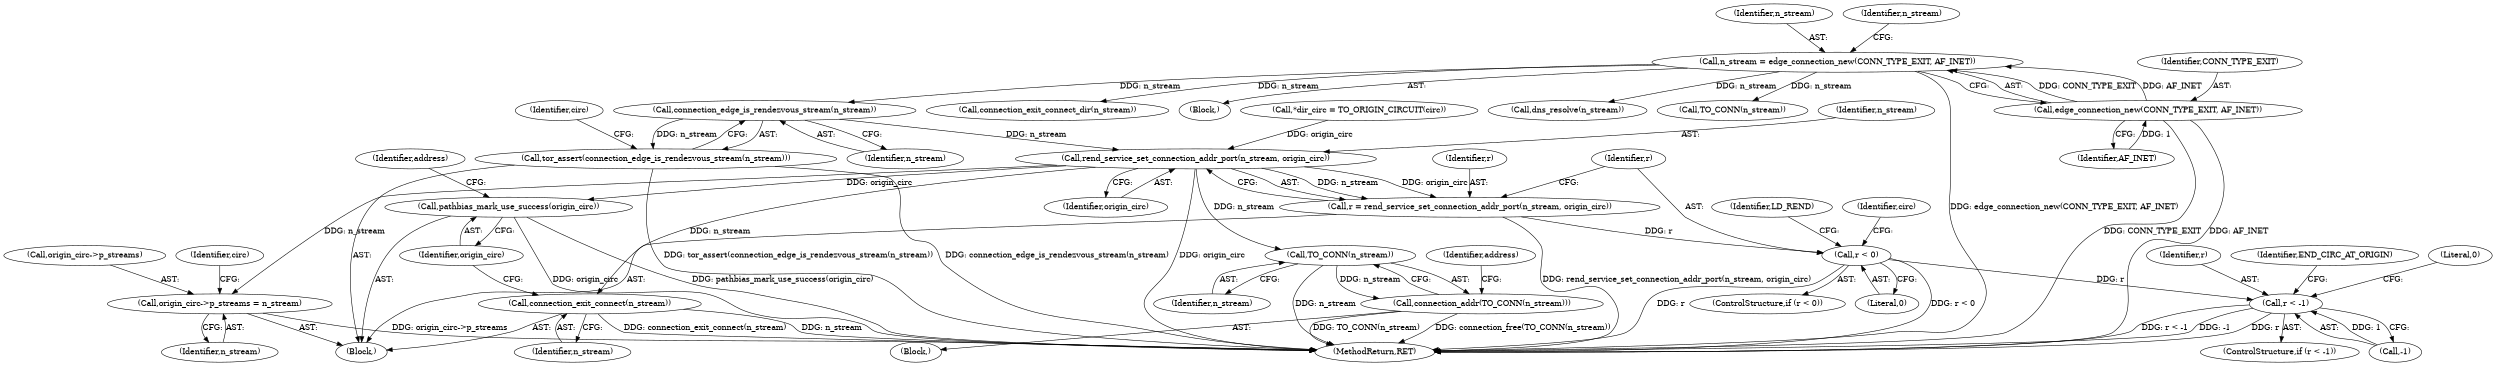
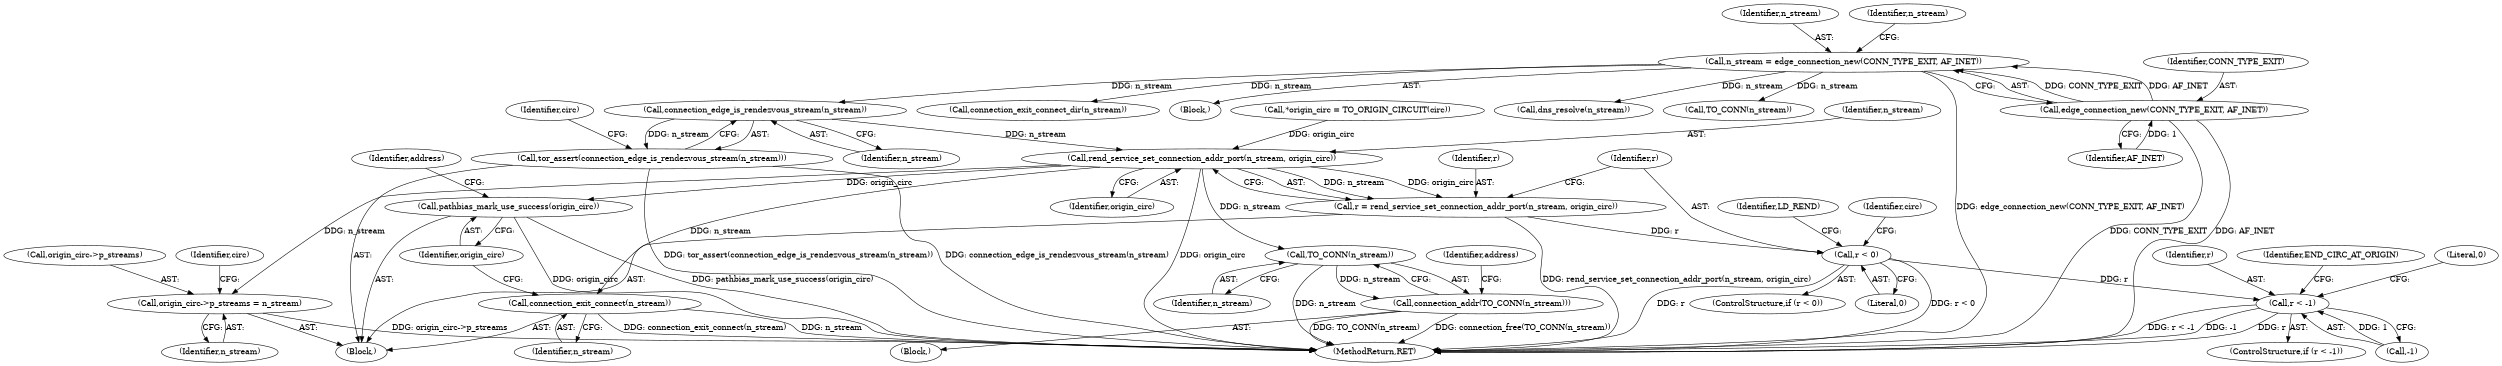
node "(Call,*dir_circ = TO_ORIGIN_CIRCUIT(circ))": label "(Call,*dir_circ = TO_ORIGIN_CIRCUIT(circ))" -> "(Call,*origin_circ = TO_ORIGIN_CIRCUIT(circ))"
